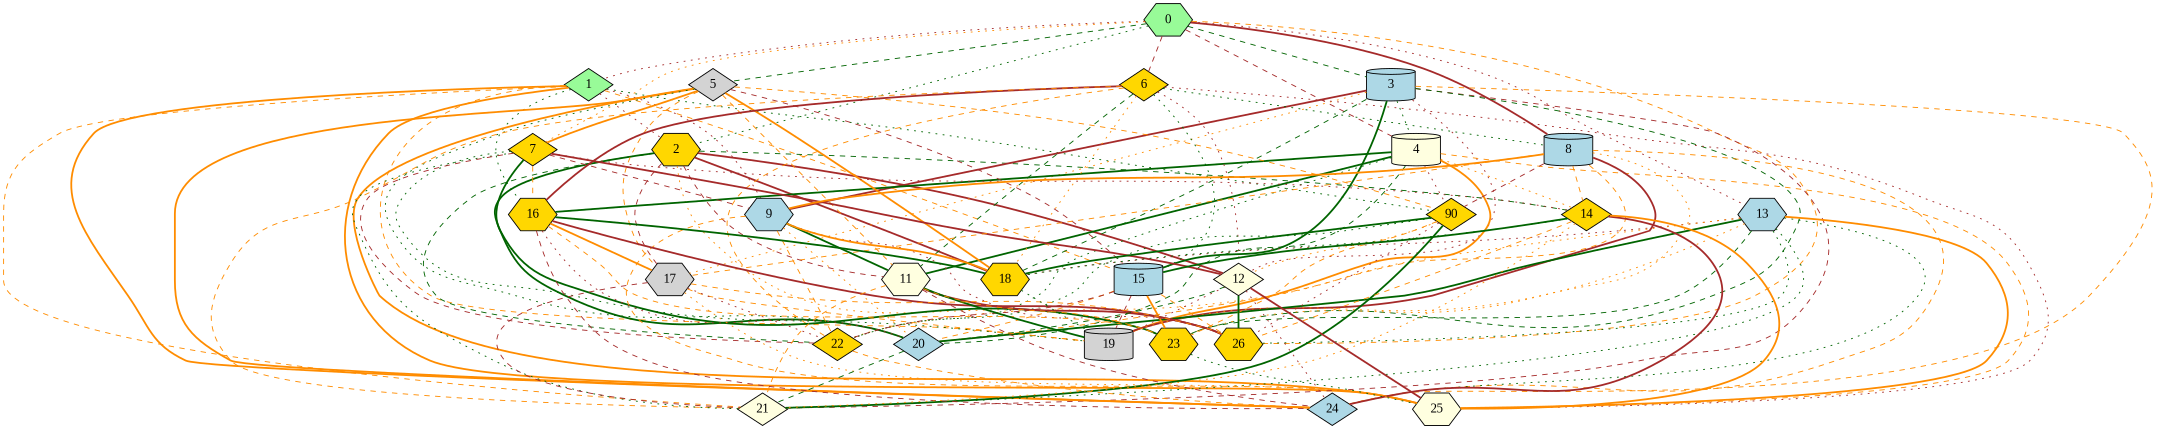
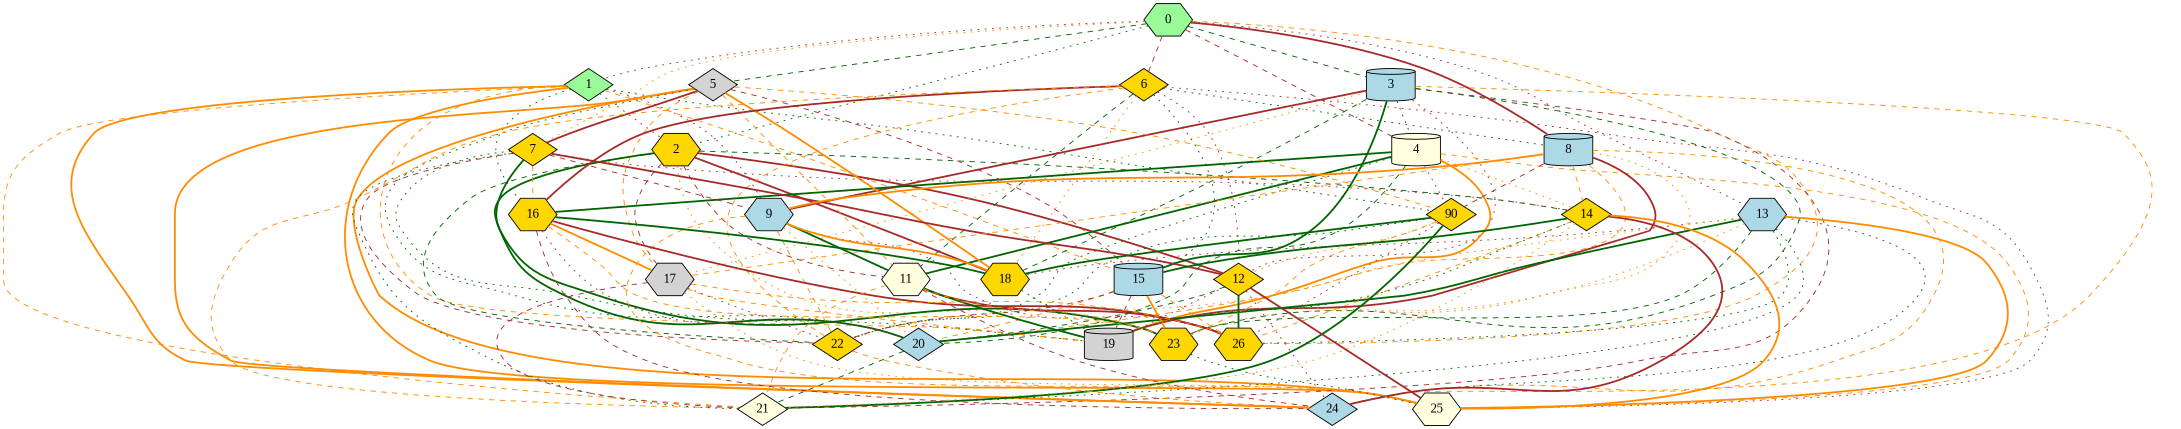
edge "5" -- "7": color darkorange -> brown
edge "14" -- "18": now "14" -- "19"
node "12": fillcolor lightyellow -> gold
